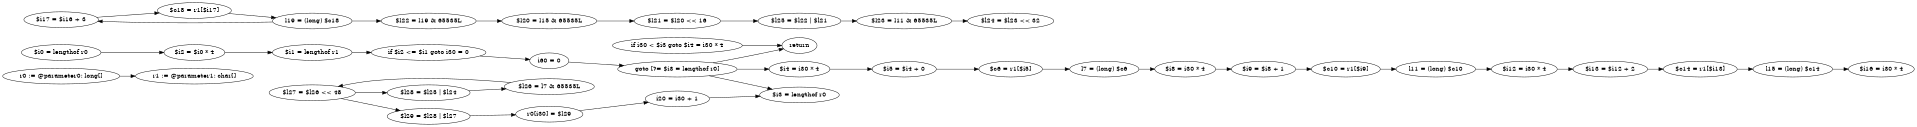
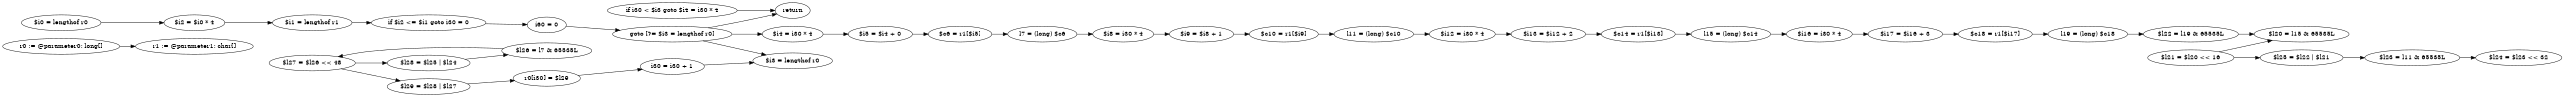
edge "$l20 = l15 & 65535L" -> "$l21 = $l20 << 16": reversed
edge "l19 = (long) $c18" -> "$i17 = $i16 + 3": now "$i16 = i30 * 4" -> "$i17 = $i16 + 3"
node "i20 = i30 + 1": label "i20 = i30 + 1" -> "i30 = i30 + 1"
